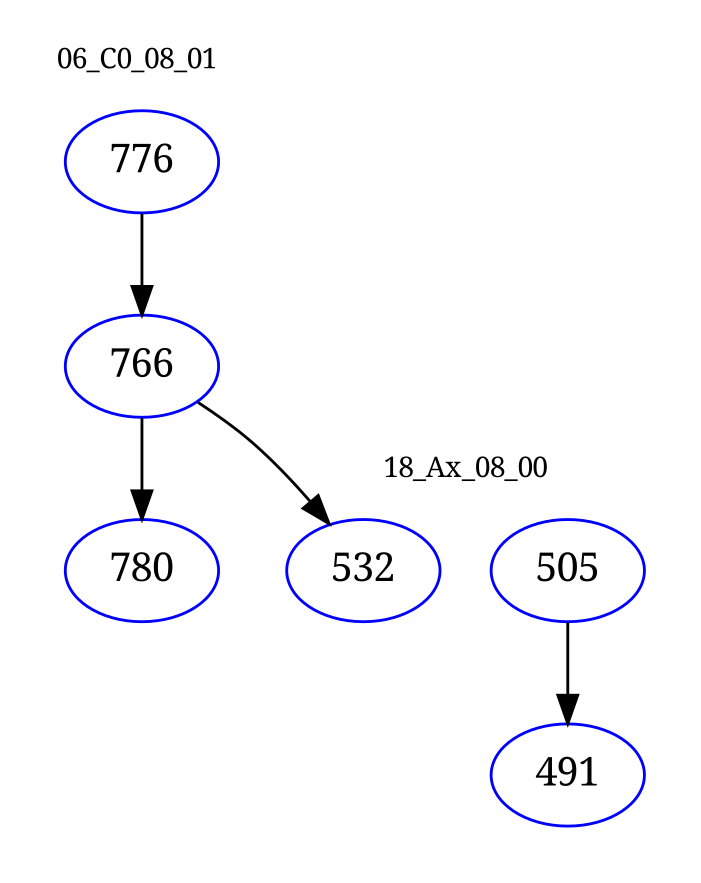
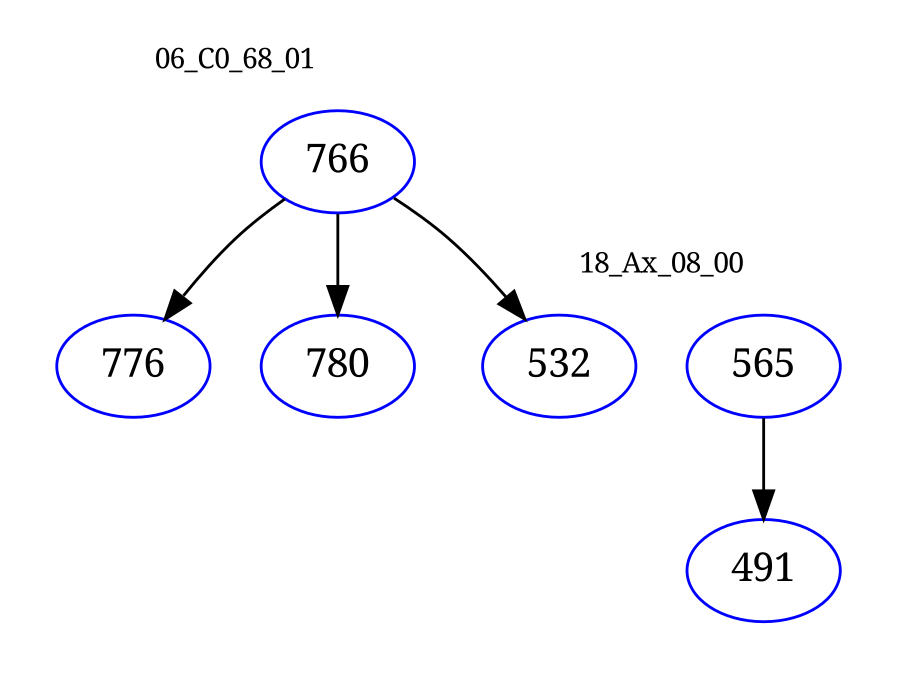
cluster "06_C0_08_01": label "06_C0_08_01" -> "06_C0_68_01"
edge "776" -> "766": reversed
node "505": label "505" -> "565"
